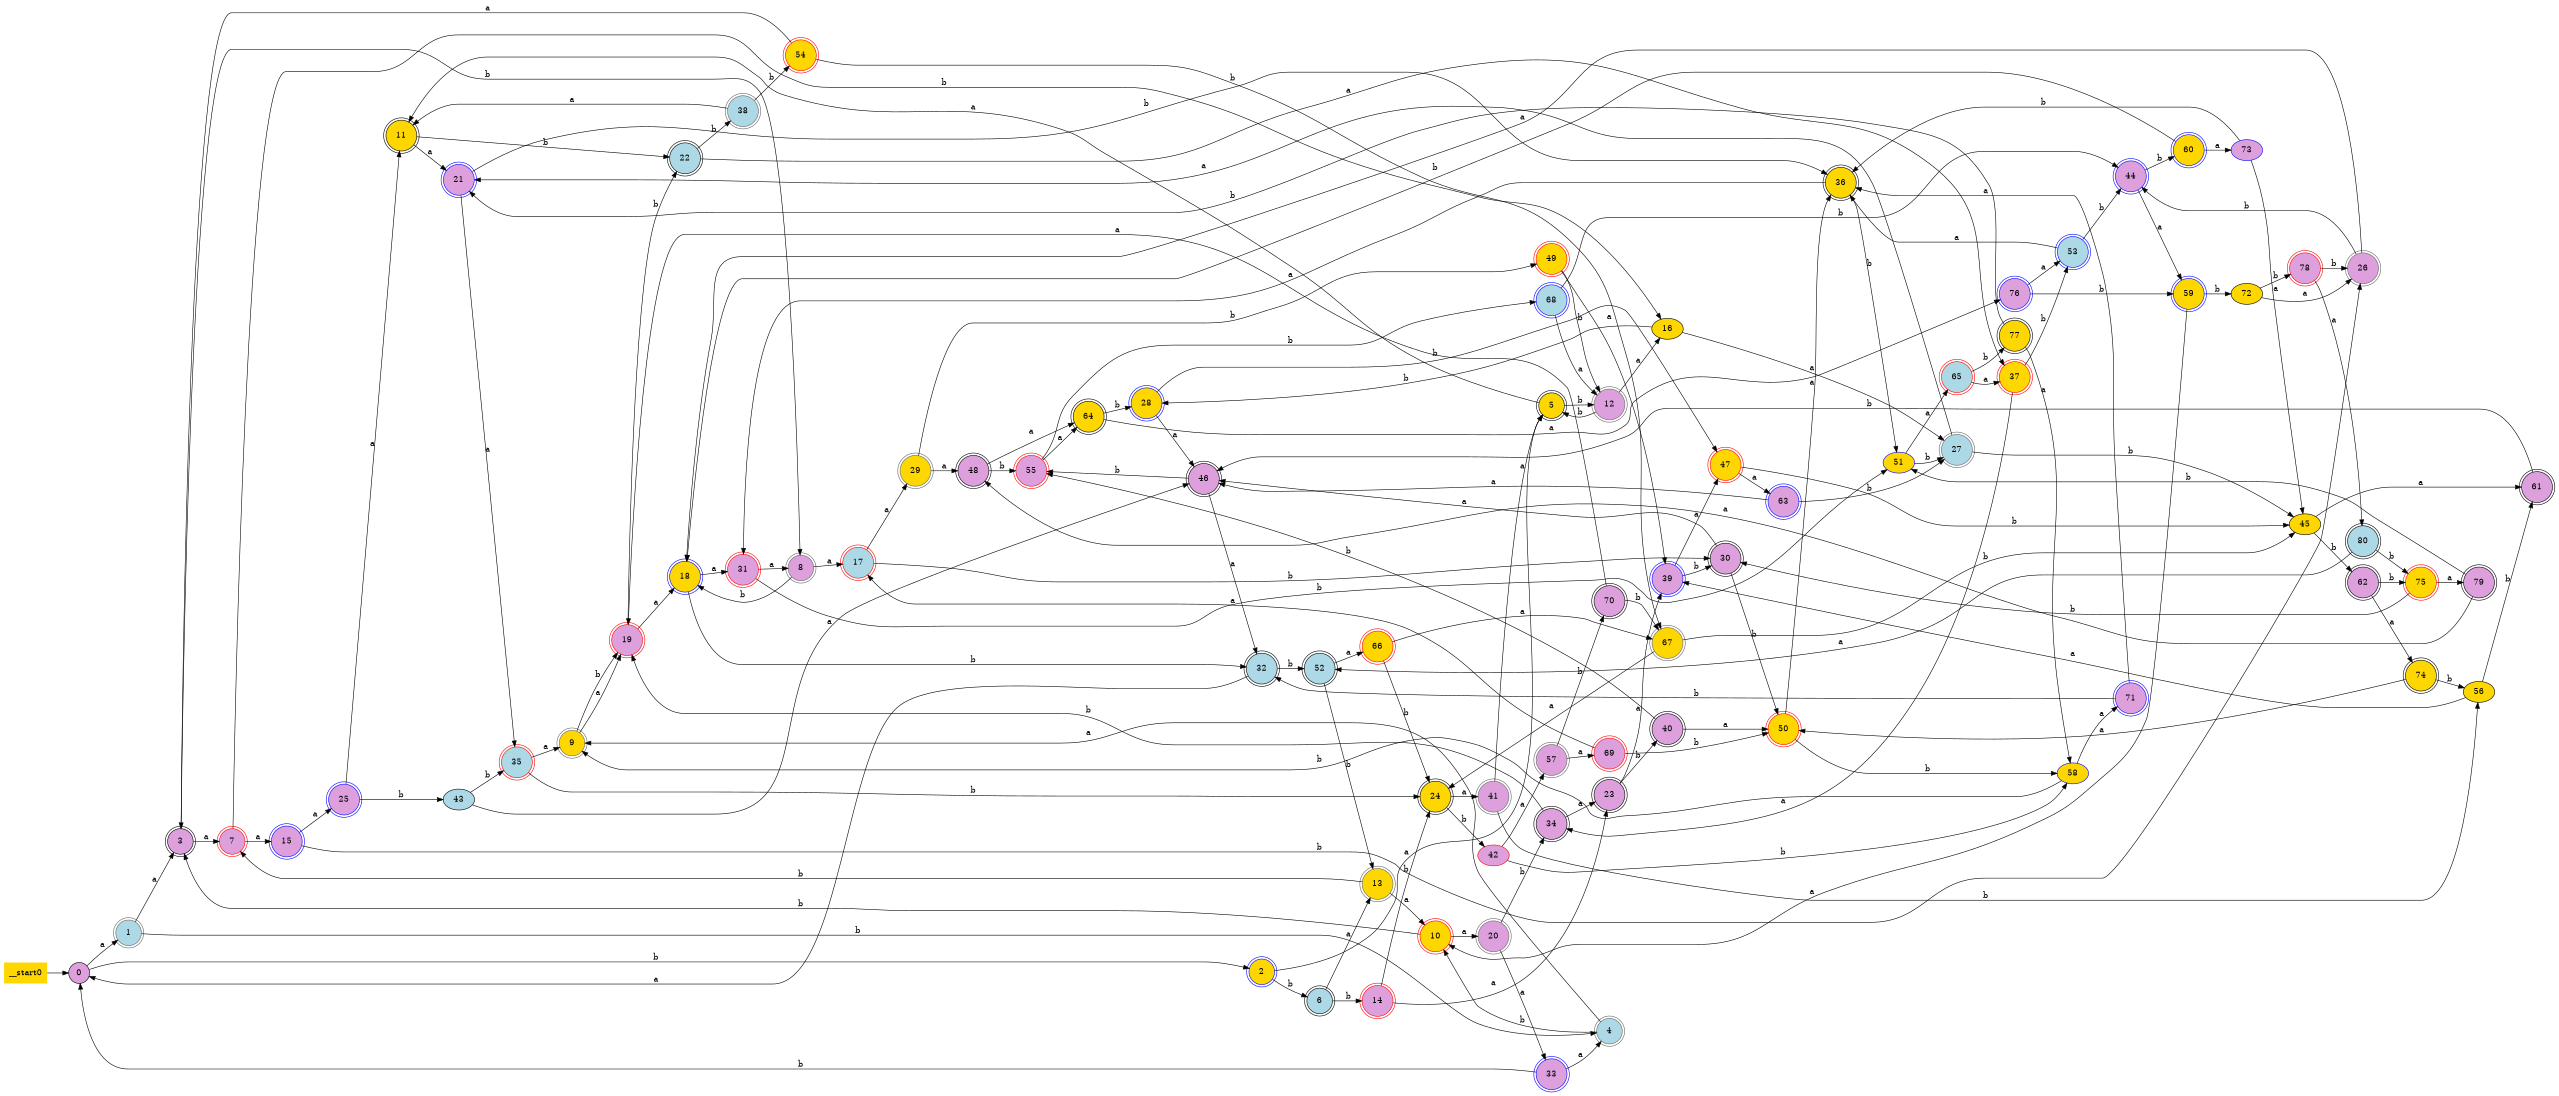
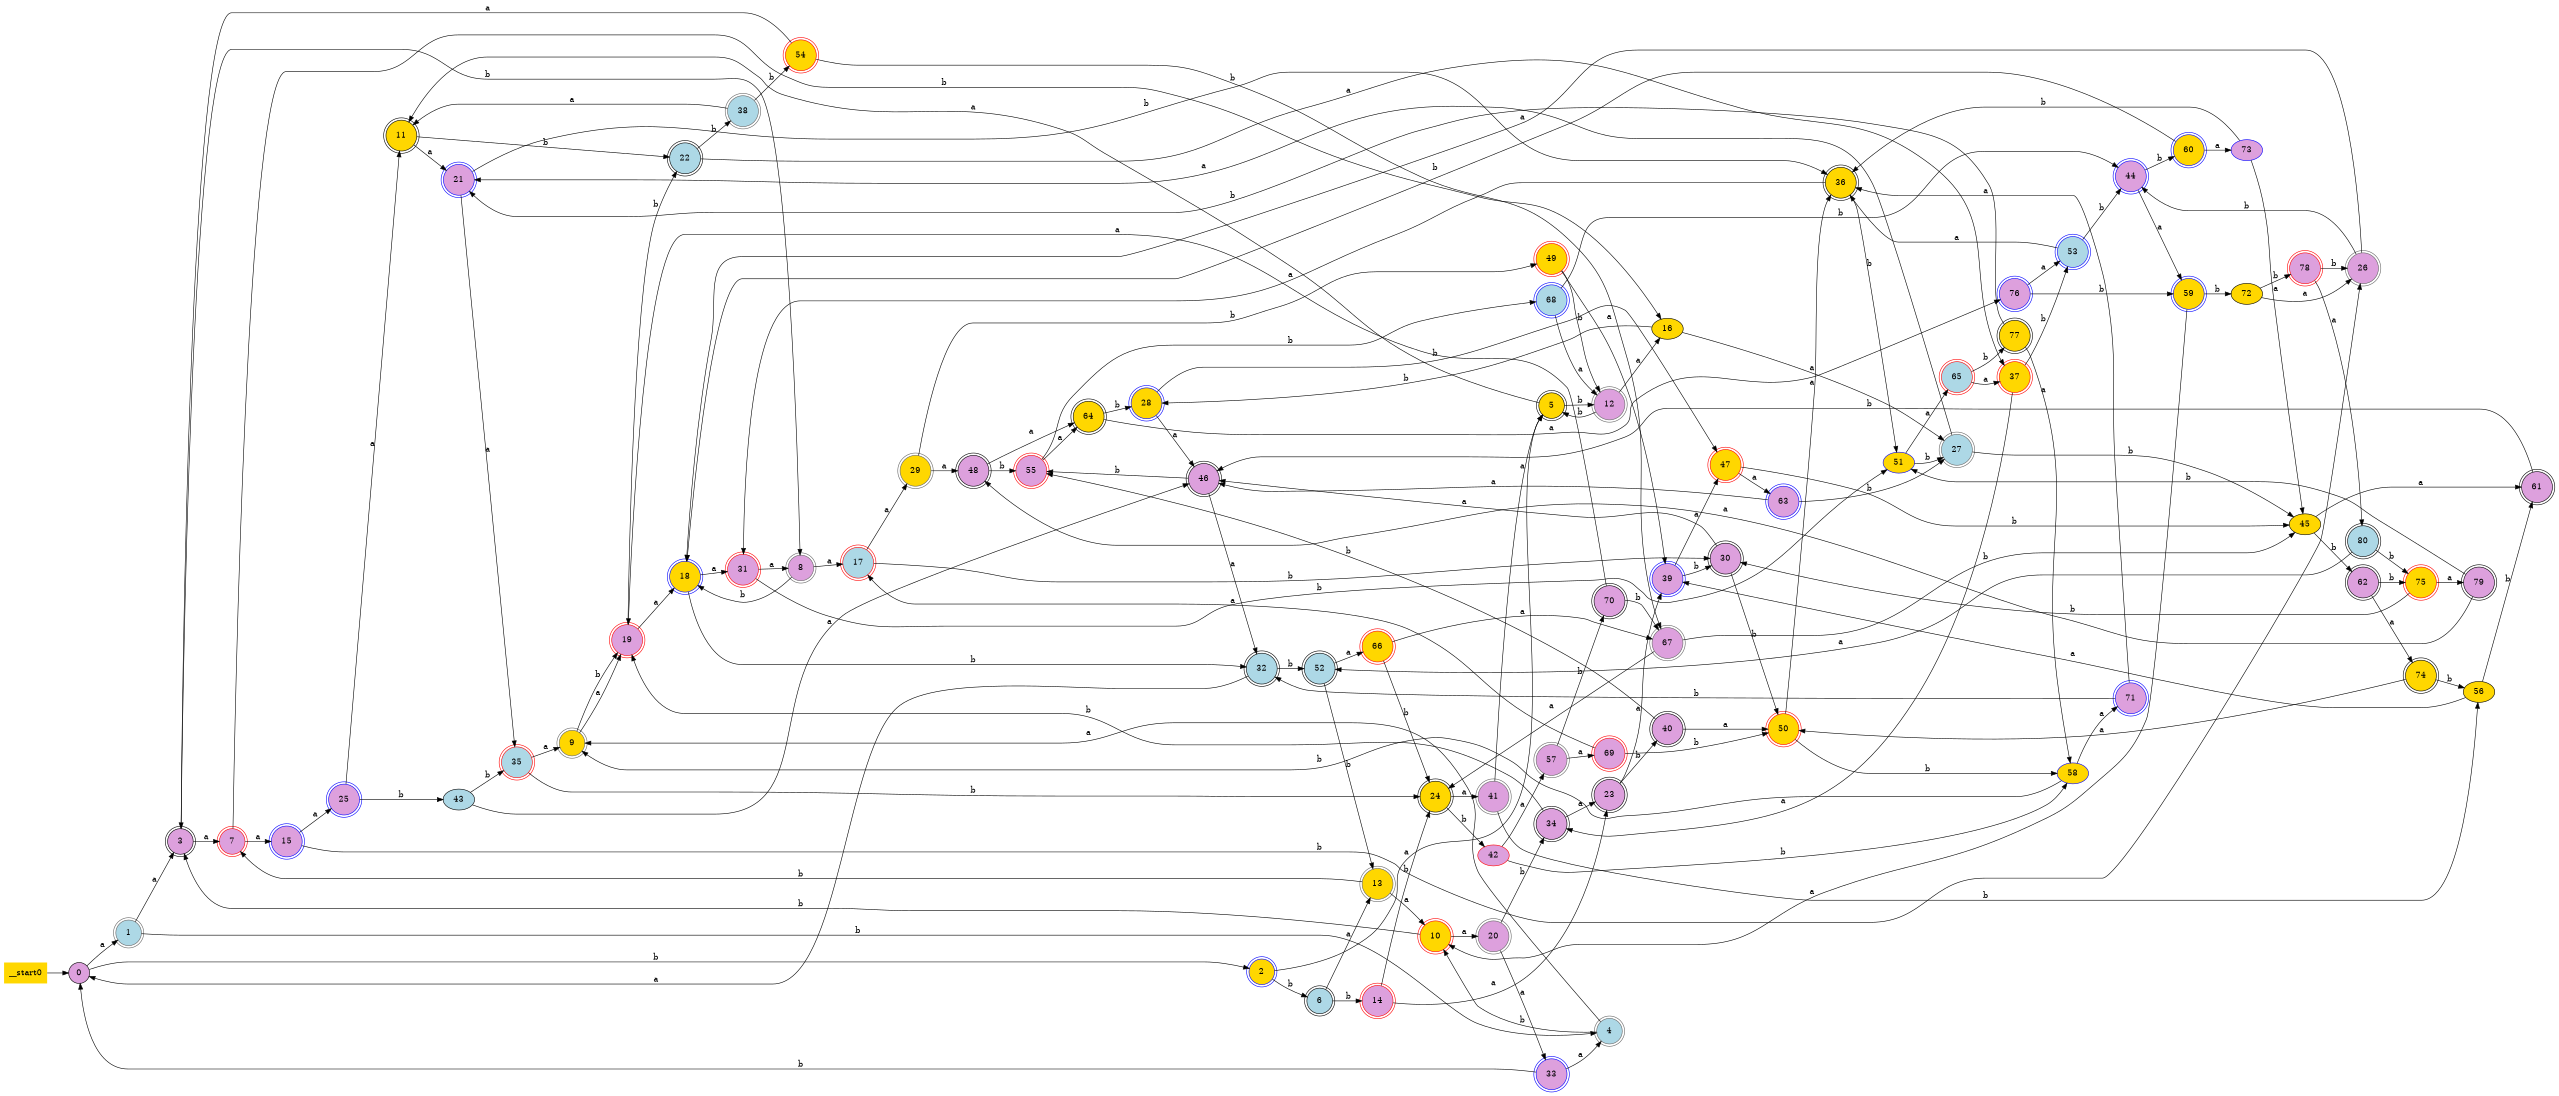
node "67": fillcolor gold -> plum
